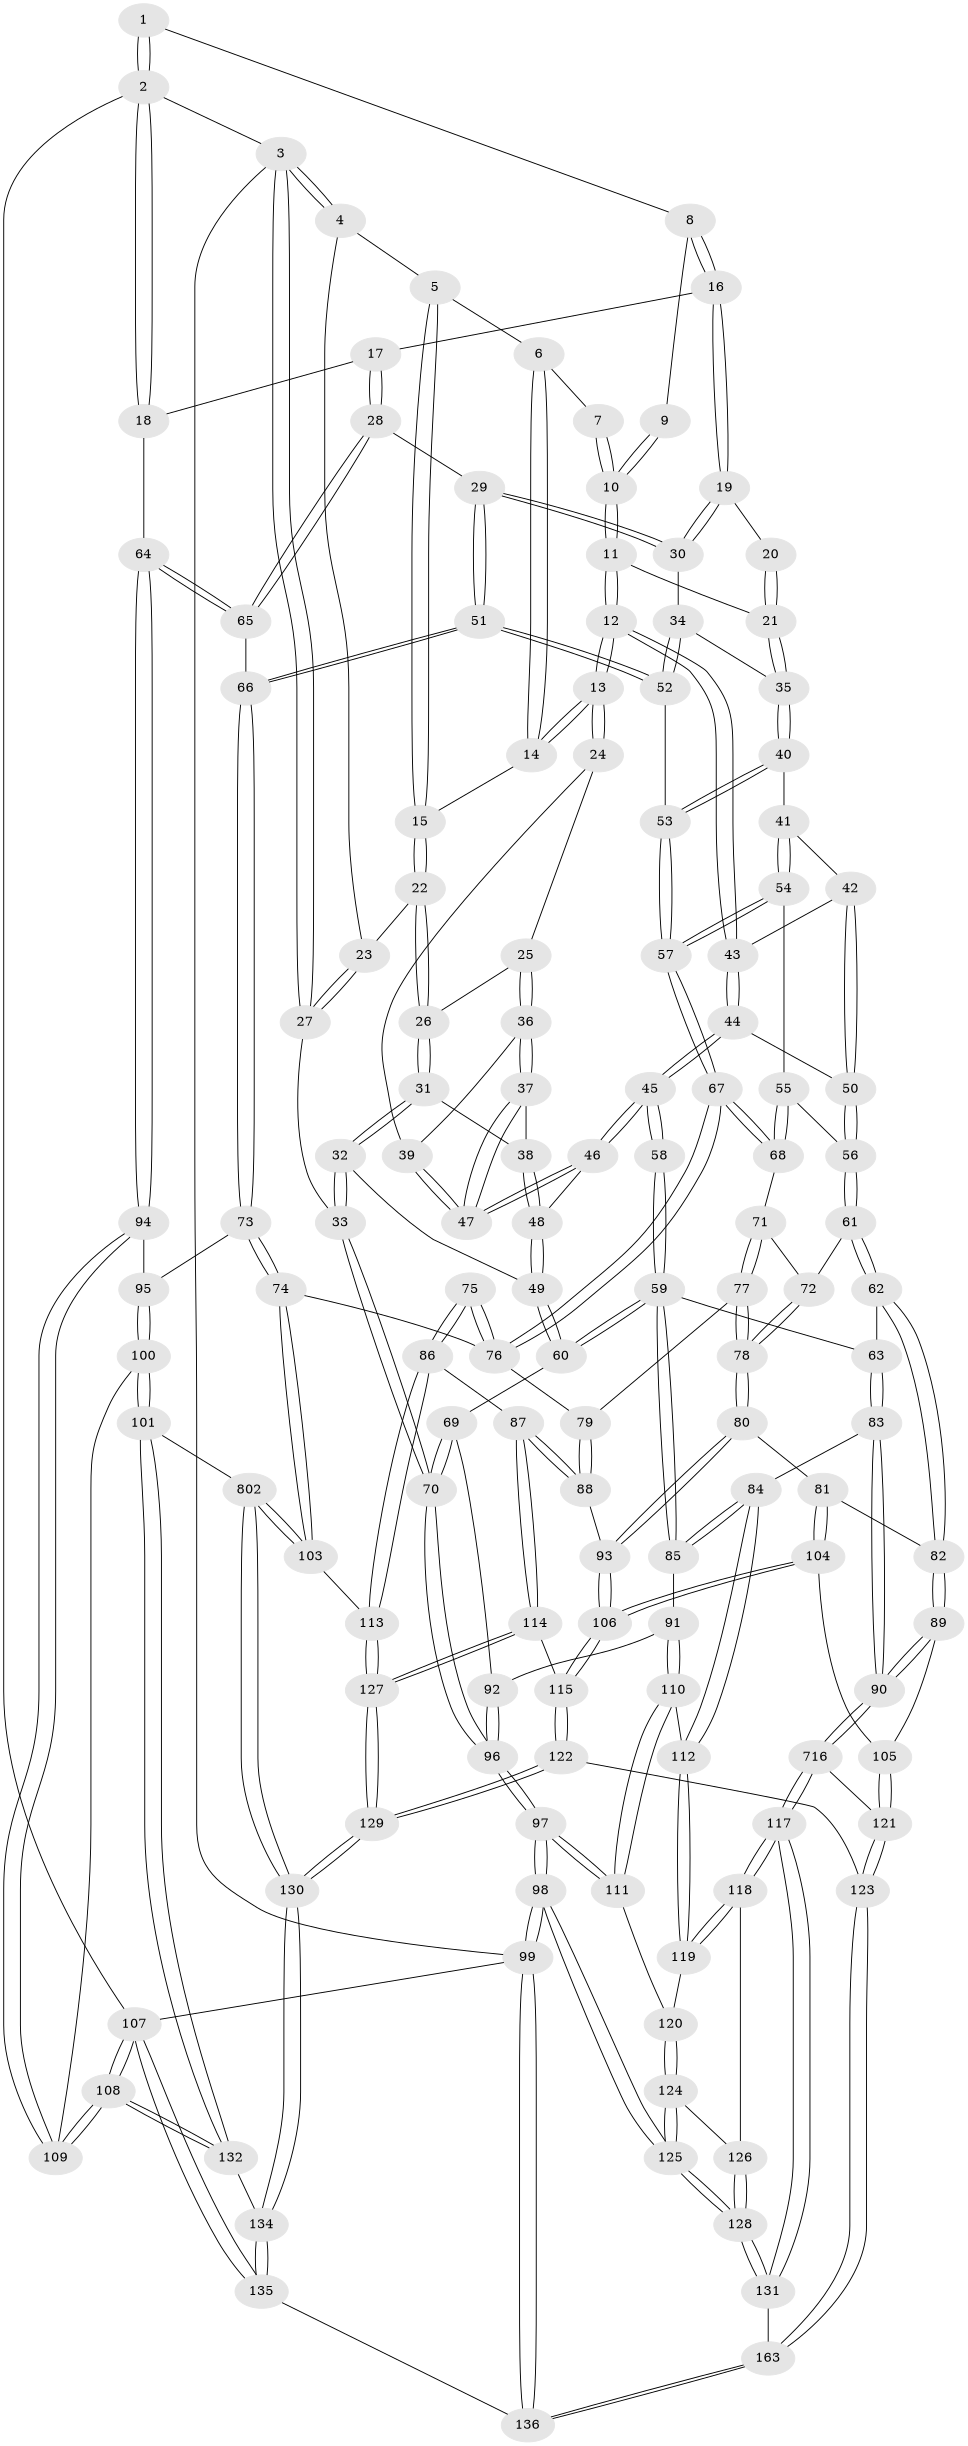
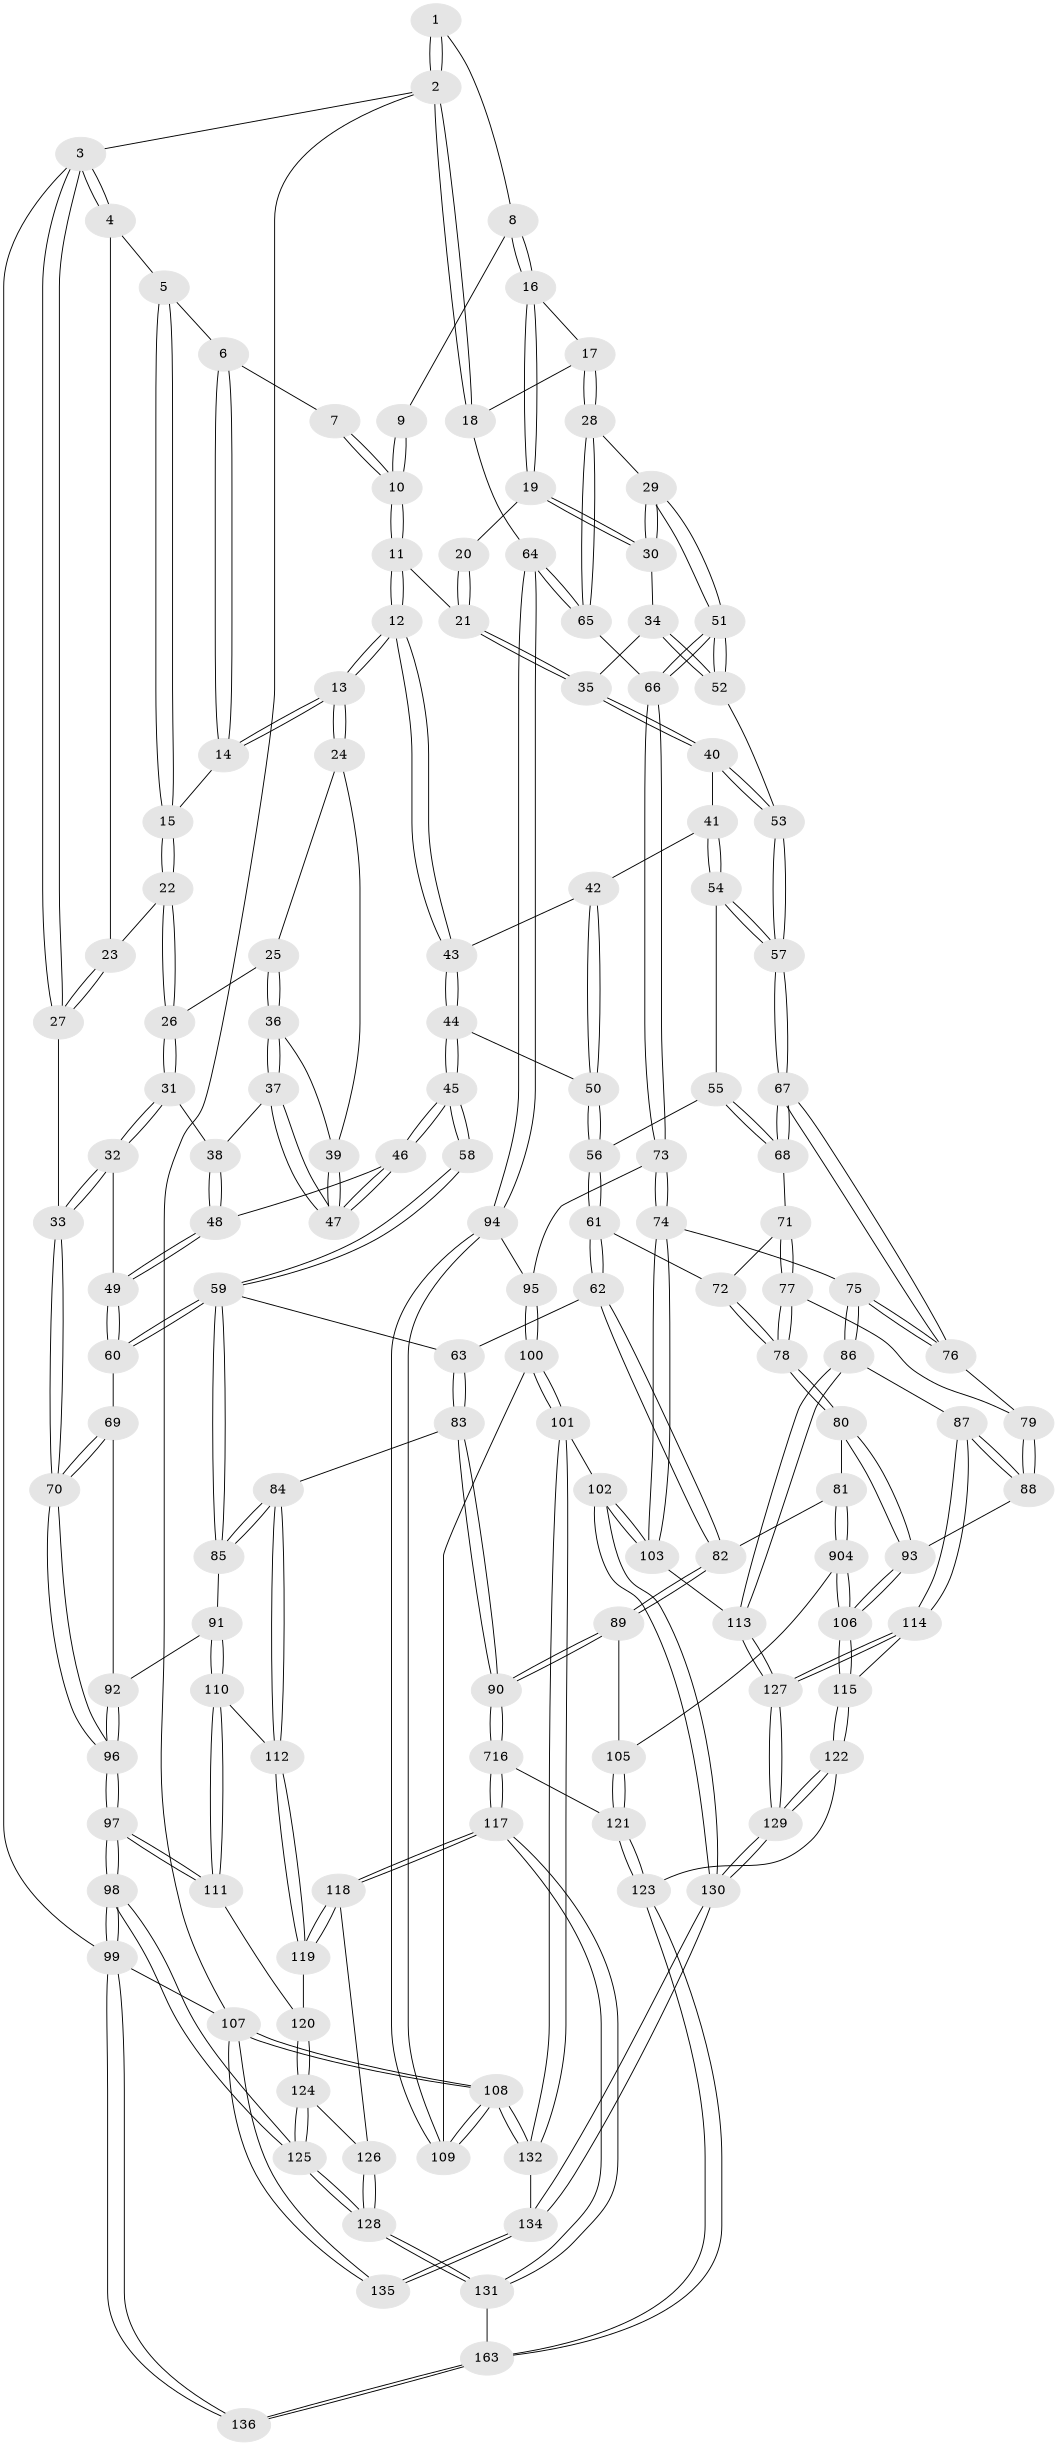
edge "74" -- "76": now "74" -- "75"
node "802": label "802" -> "102"
node "104": label "104" -> "904"
edge "135" -- "136": removed
